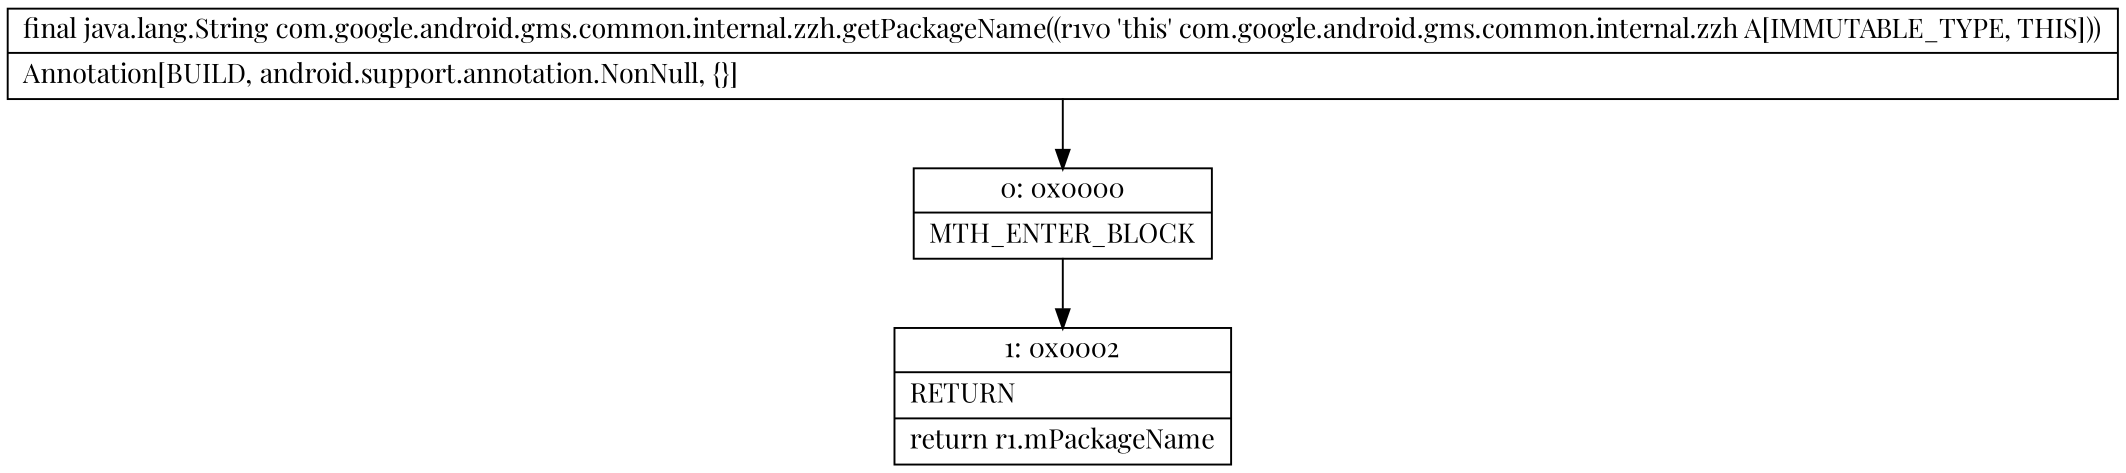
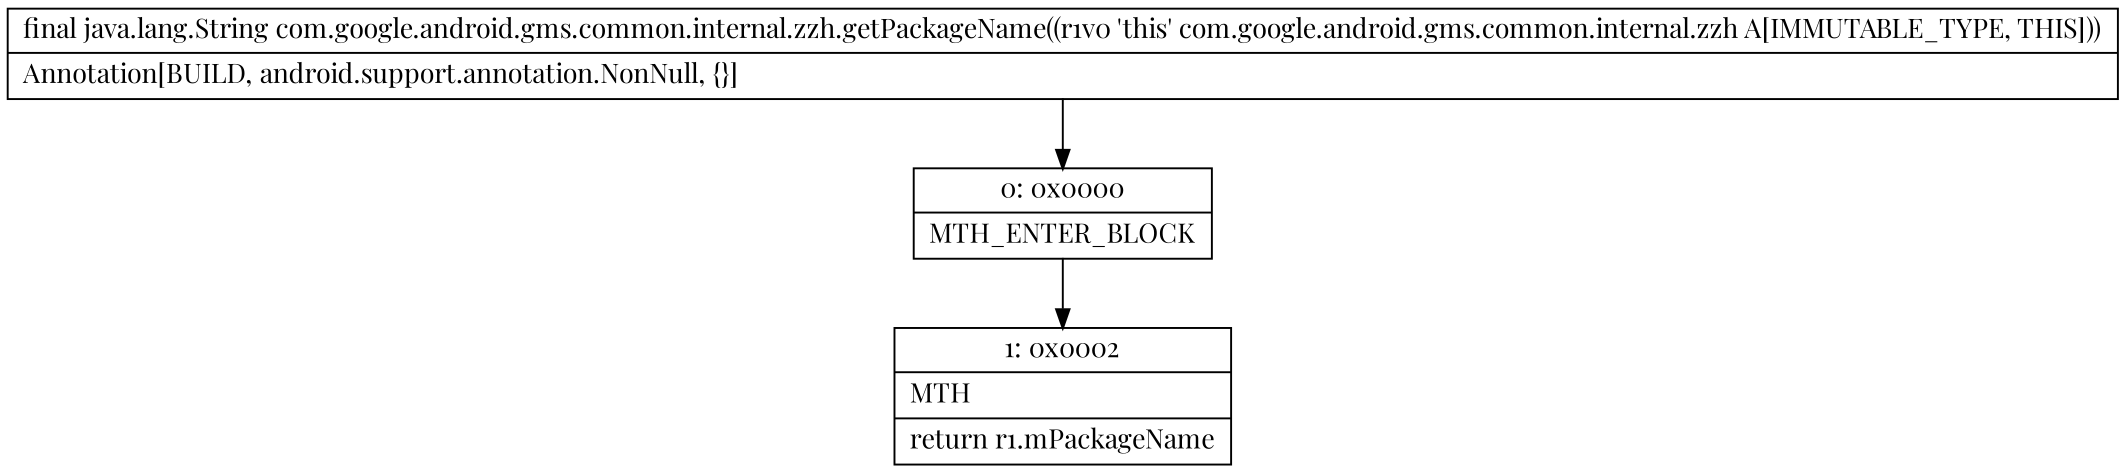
node "1: 0x0002": text "RETURN" -> "MTH"
